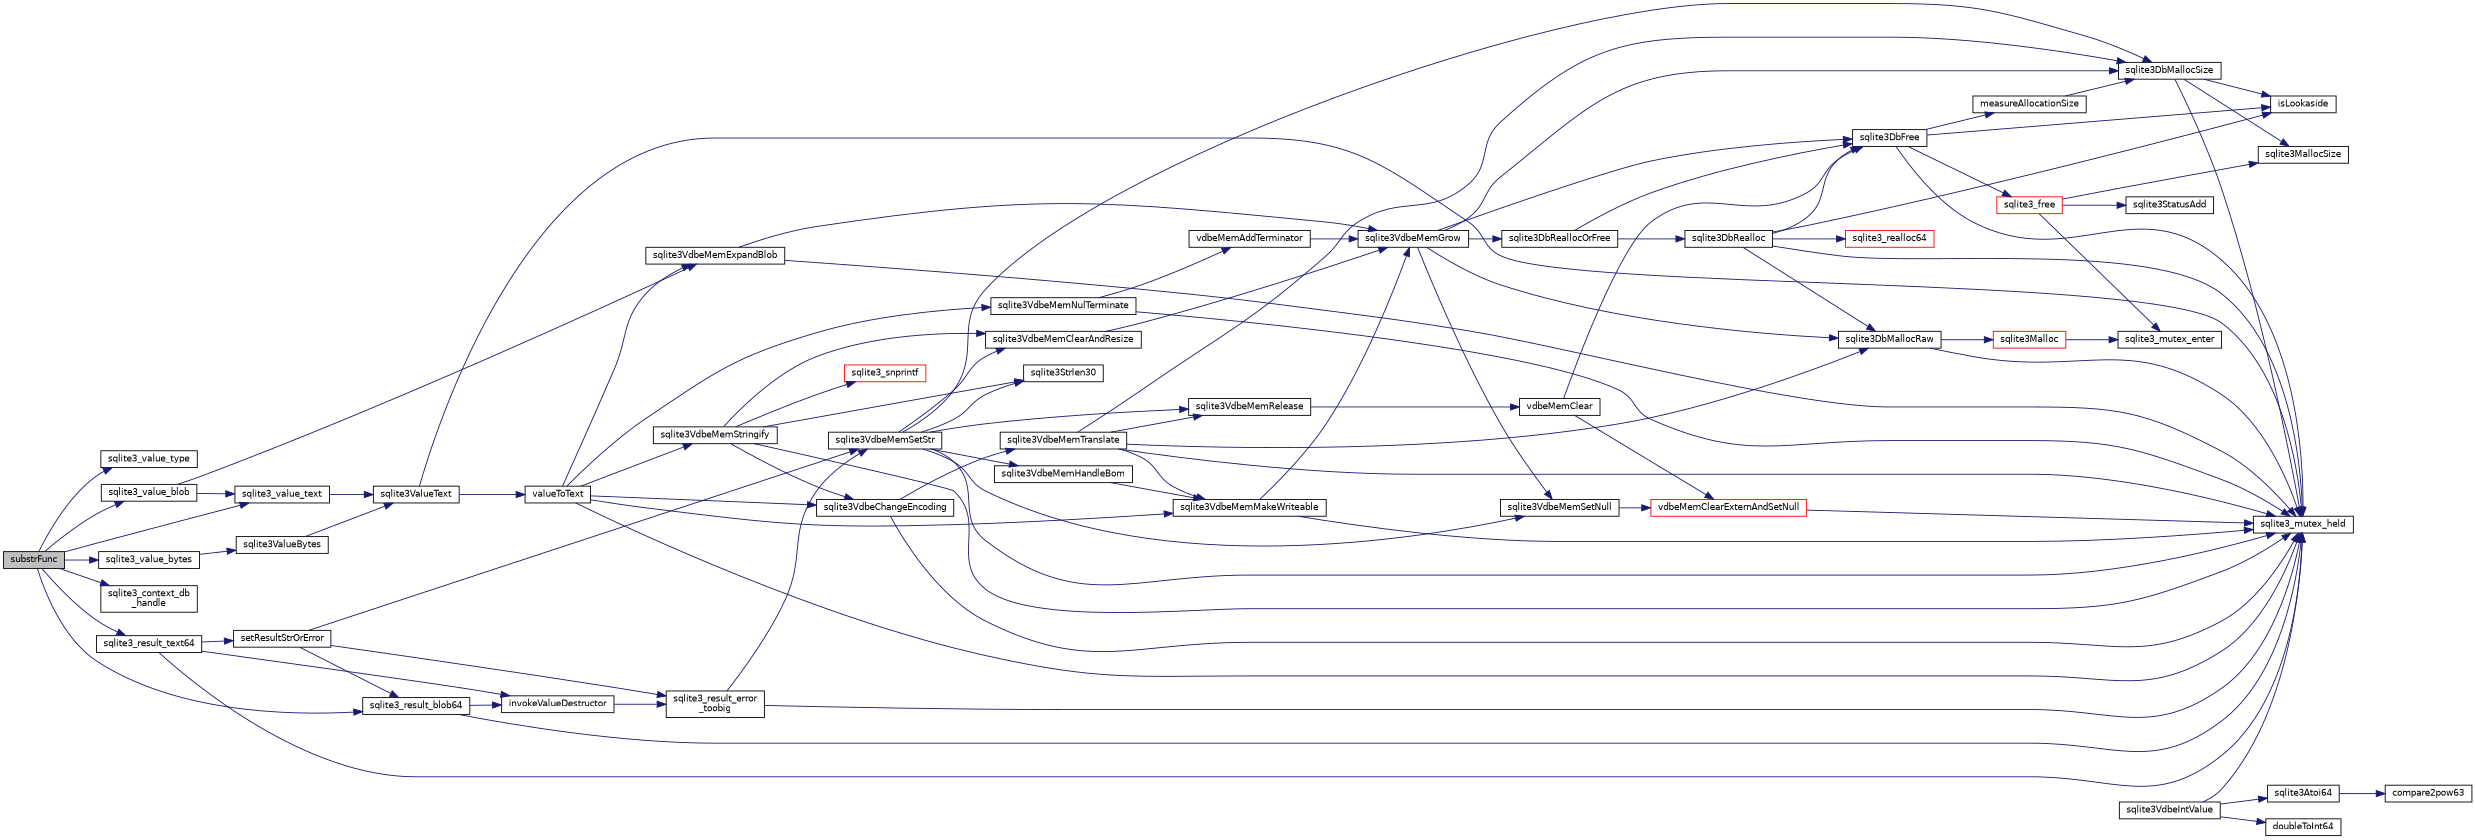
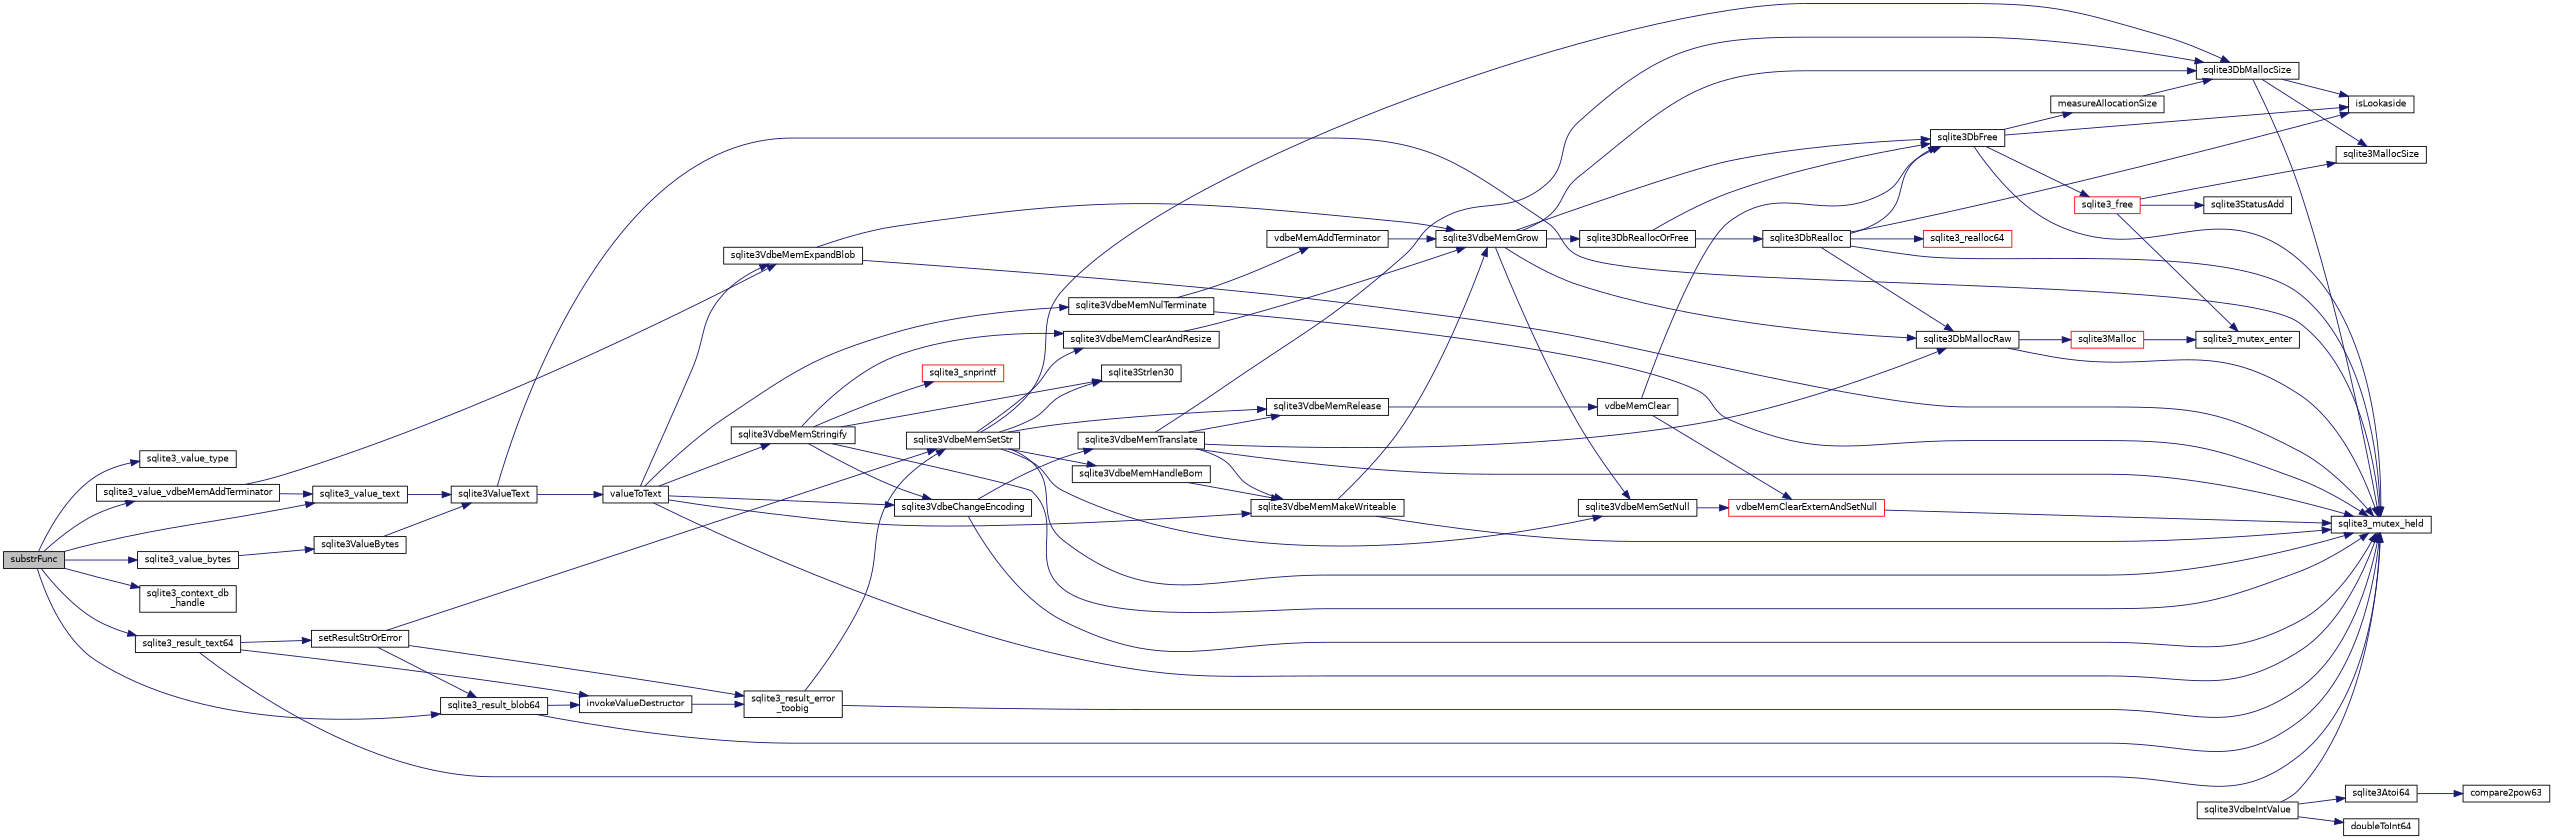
node "sqlite3_value_blob": label "sqlite3_value_blob" -> "sqlite3_value_vdbeMemAddTerminator"
